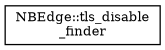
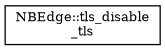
node "NBEdge::tls_disable _finder": label "NBEdge::tls_disable _finder" -> "NBEdge::tls_disable _tls"
